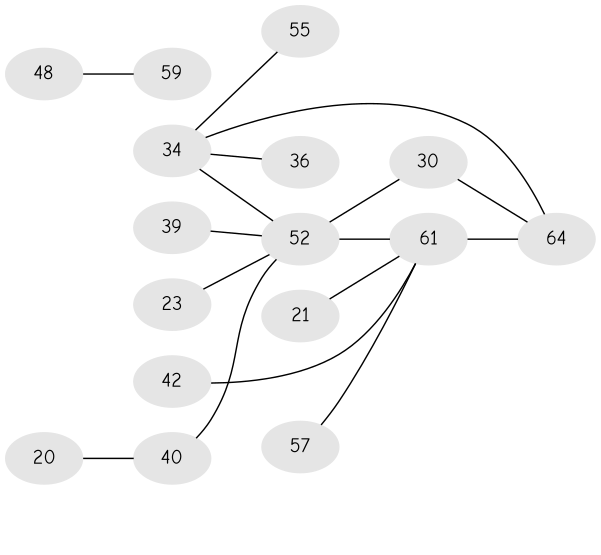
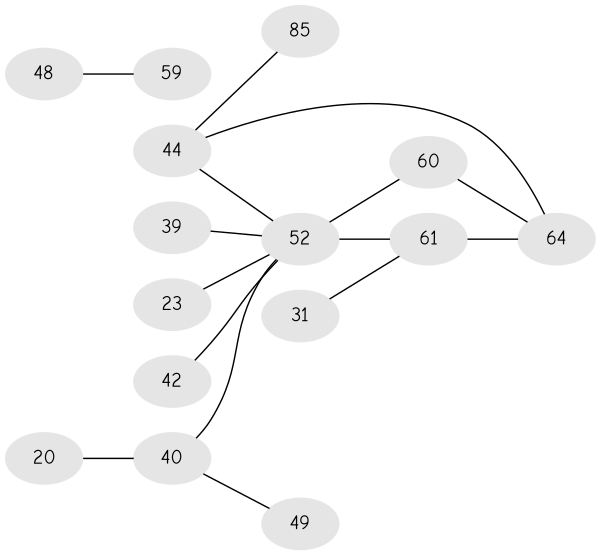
node "55": label "55" -> "85"
node "34": label "34" -> "44"
node "36": removed
node "30": label "30" -> "60"
node "21": label "21" -> "31"
edge "61" -- "42": now "52" -- "42"
node "57": removed
node "49": added
